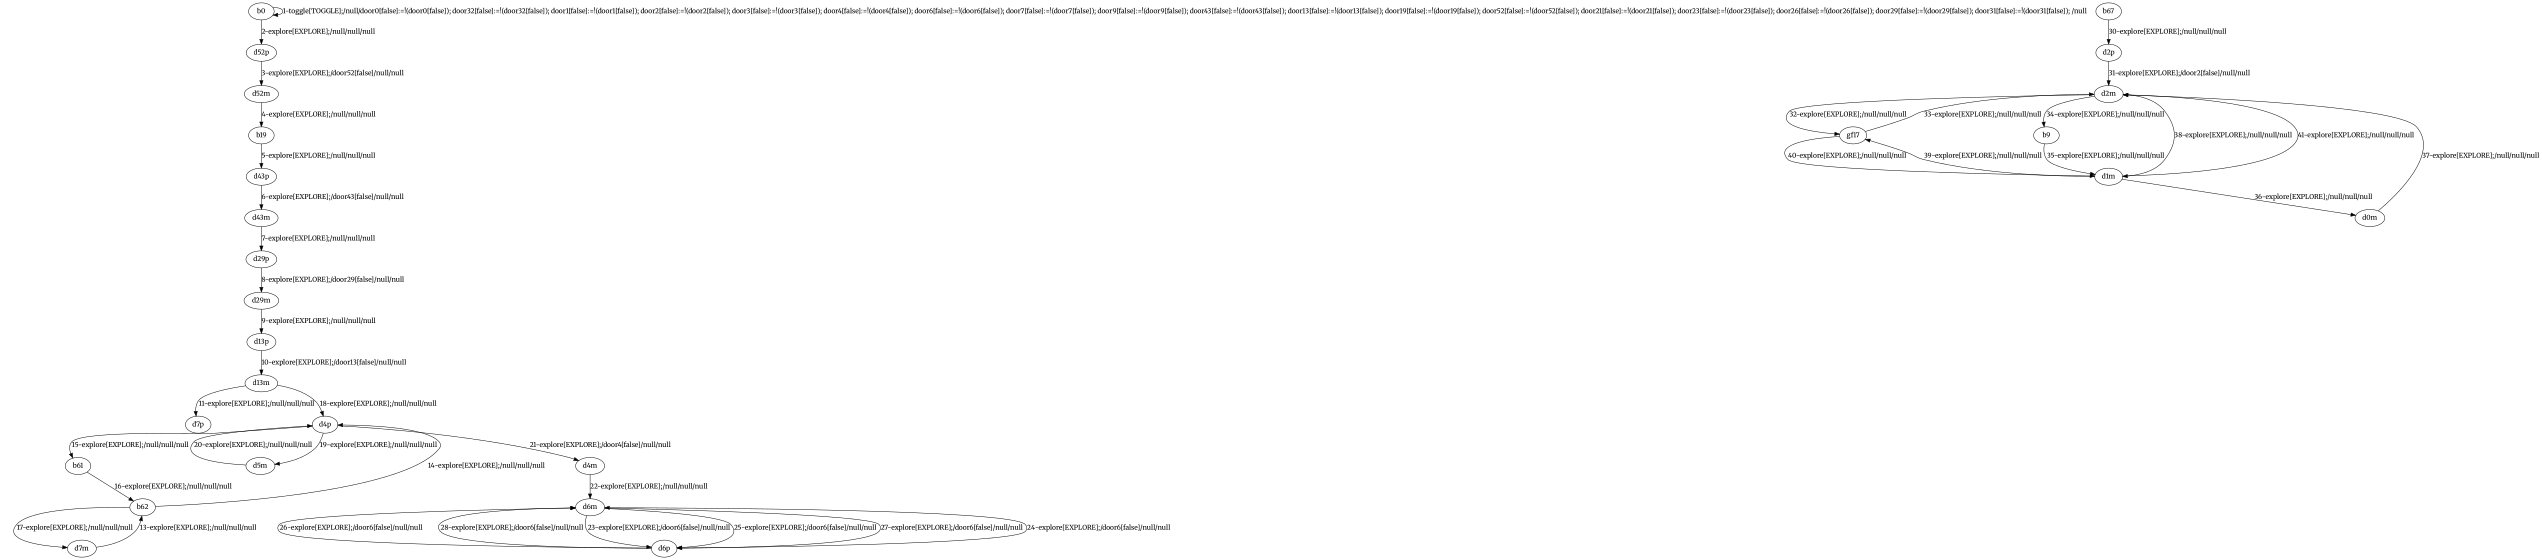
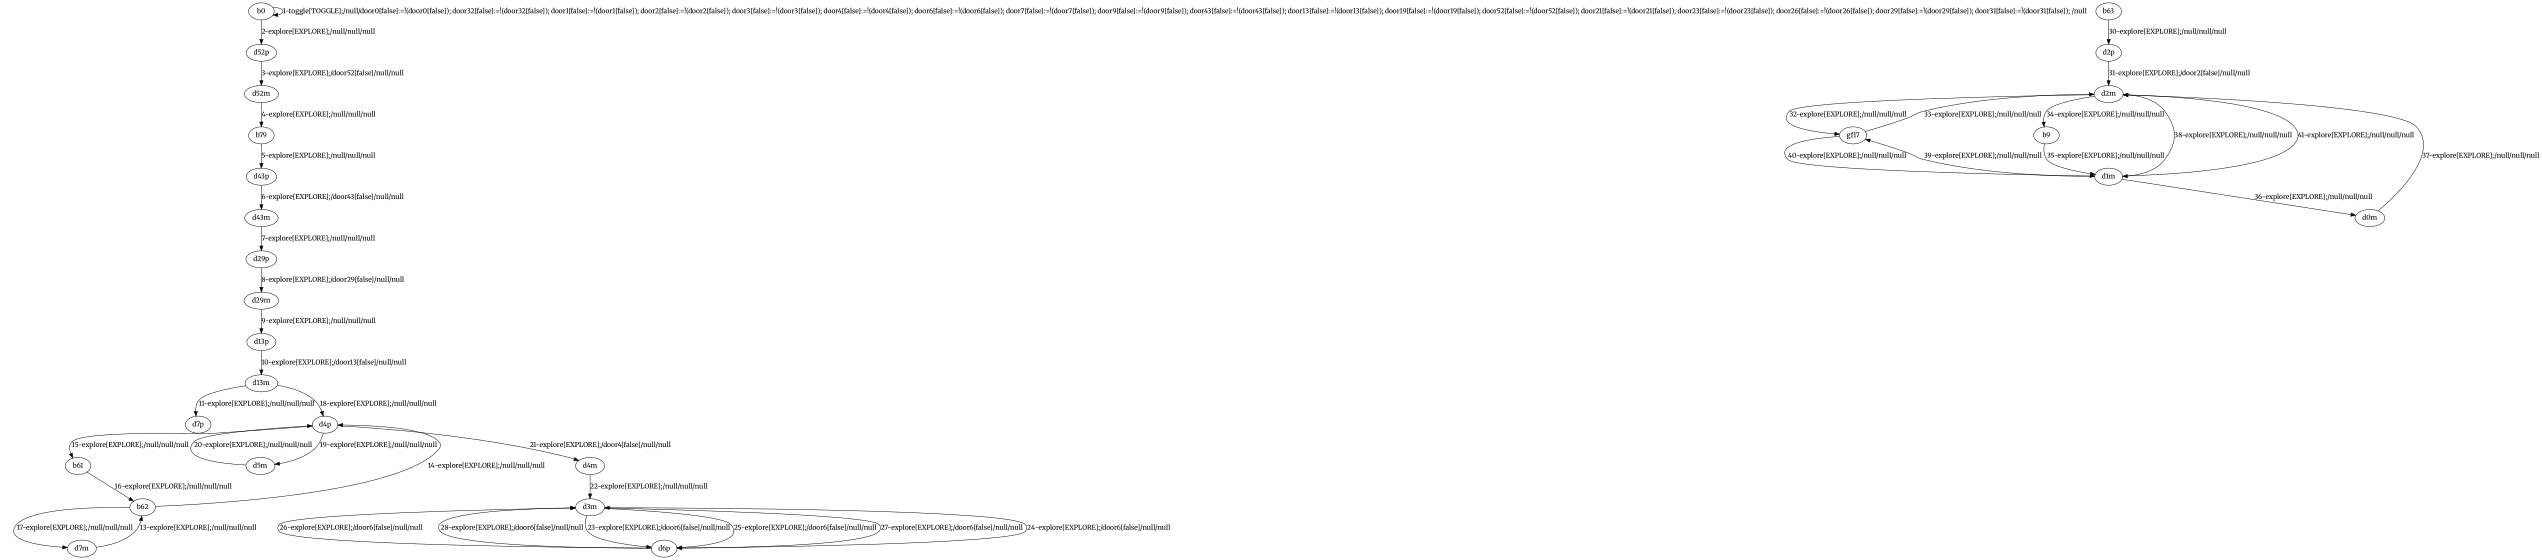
node "b67": label "b67" -> "b63"
node "b19": label "b19" -> "b79"
node "d6m": label "d6m" -> "d3m"
